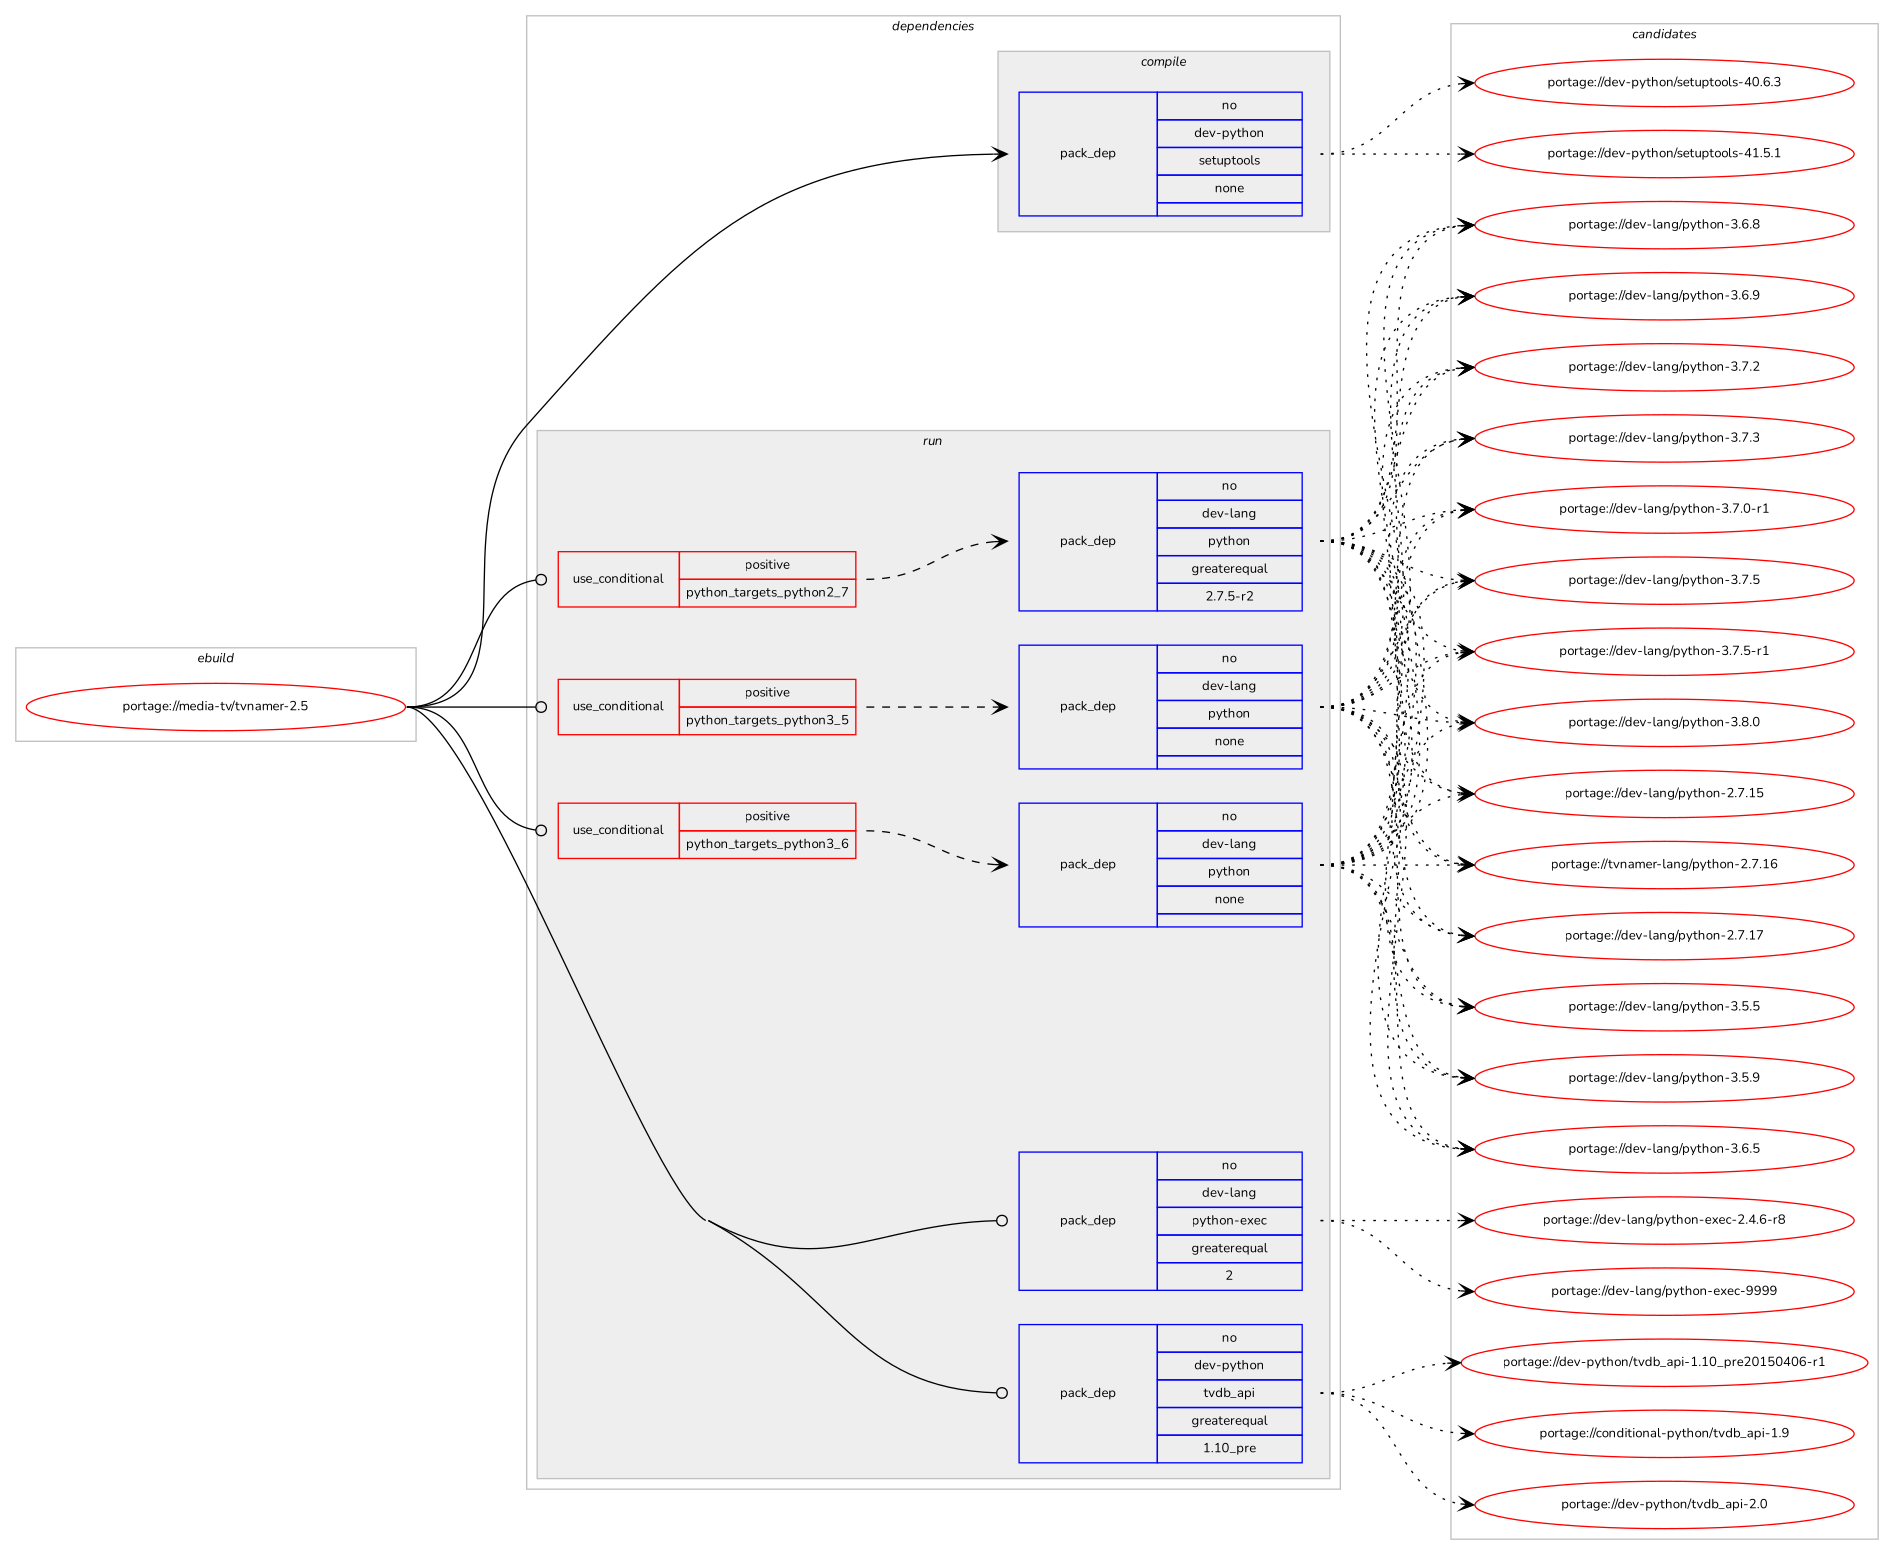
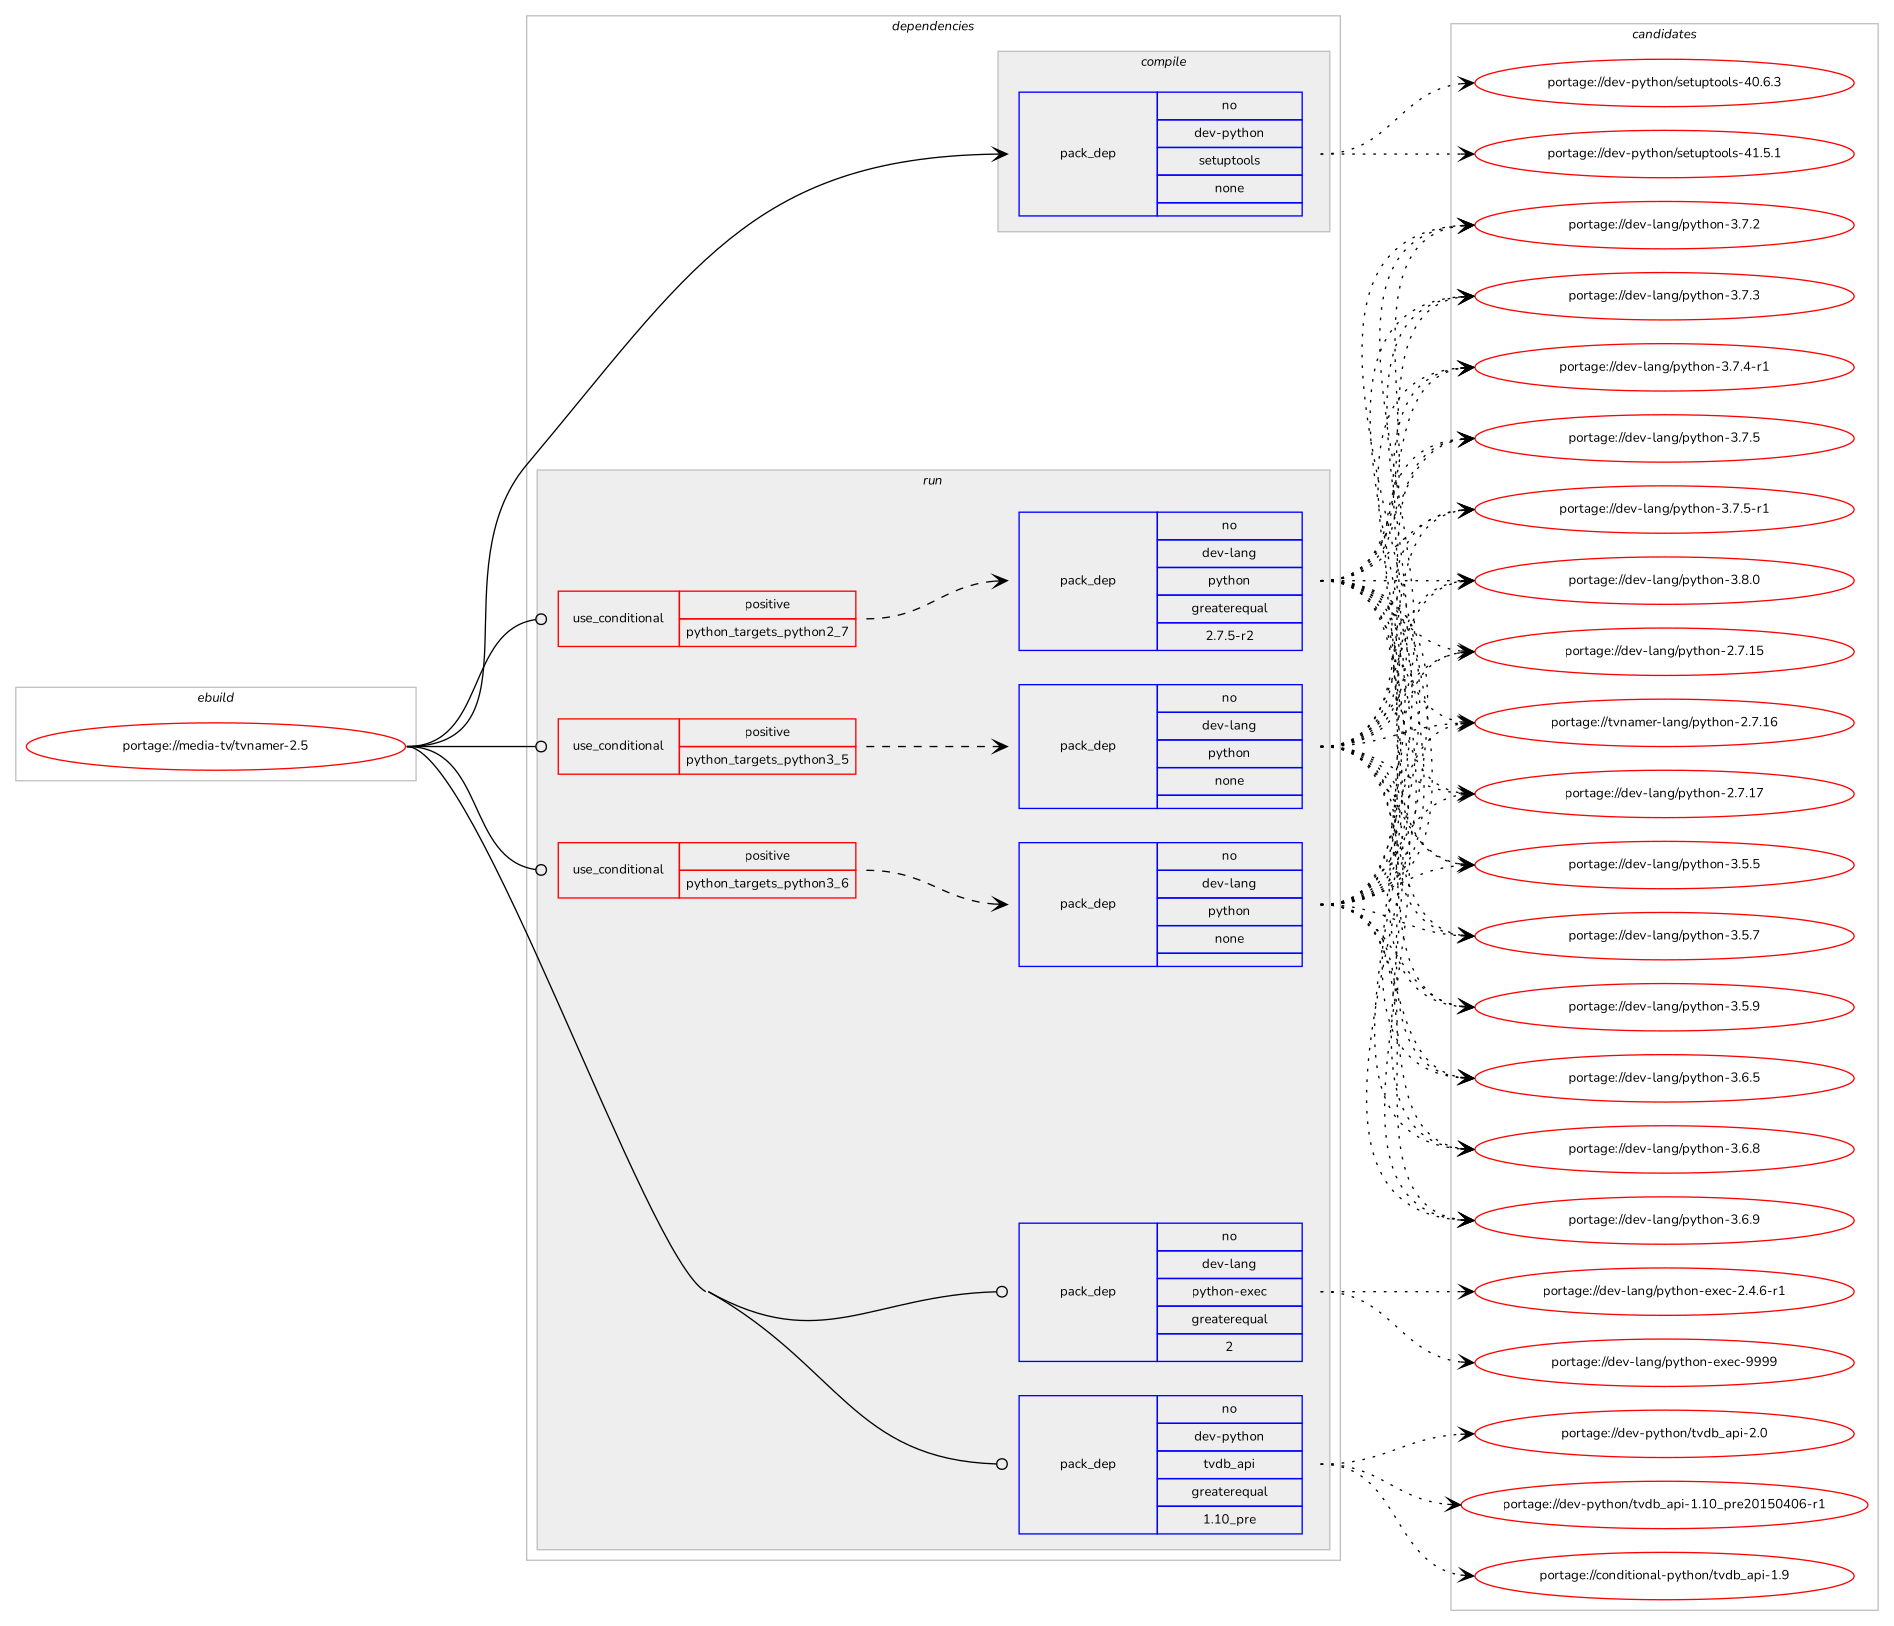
node "portage://dev-lang/python-3.7.0-r1": label "portage://dev-lang/python-3.7.0-r1" -> "portage://dev-lang/python-3.7.4-r1"
node "portage://dev-lang/python-3.5.7": added
node "portage://dev-lang/python-exec-2.4.6-r8": label "portage://dev-lang/python-exec-2.4.6-r8" -> "portage://dev-lang/python-exec-2.4.6-r1"
